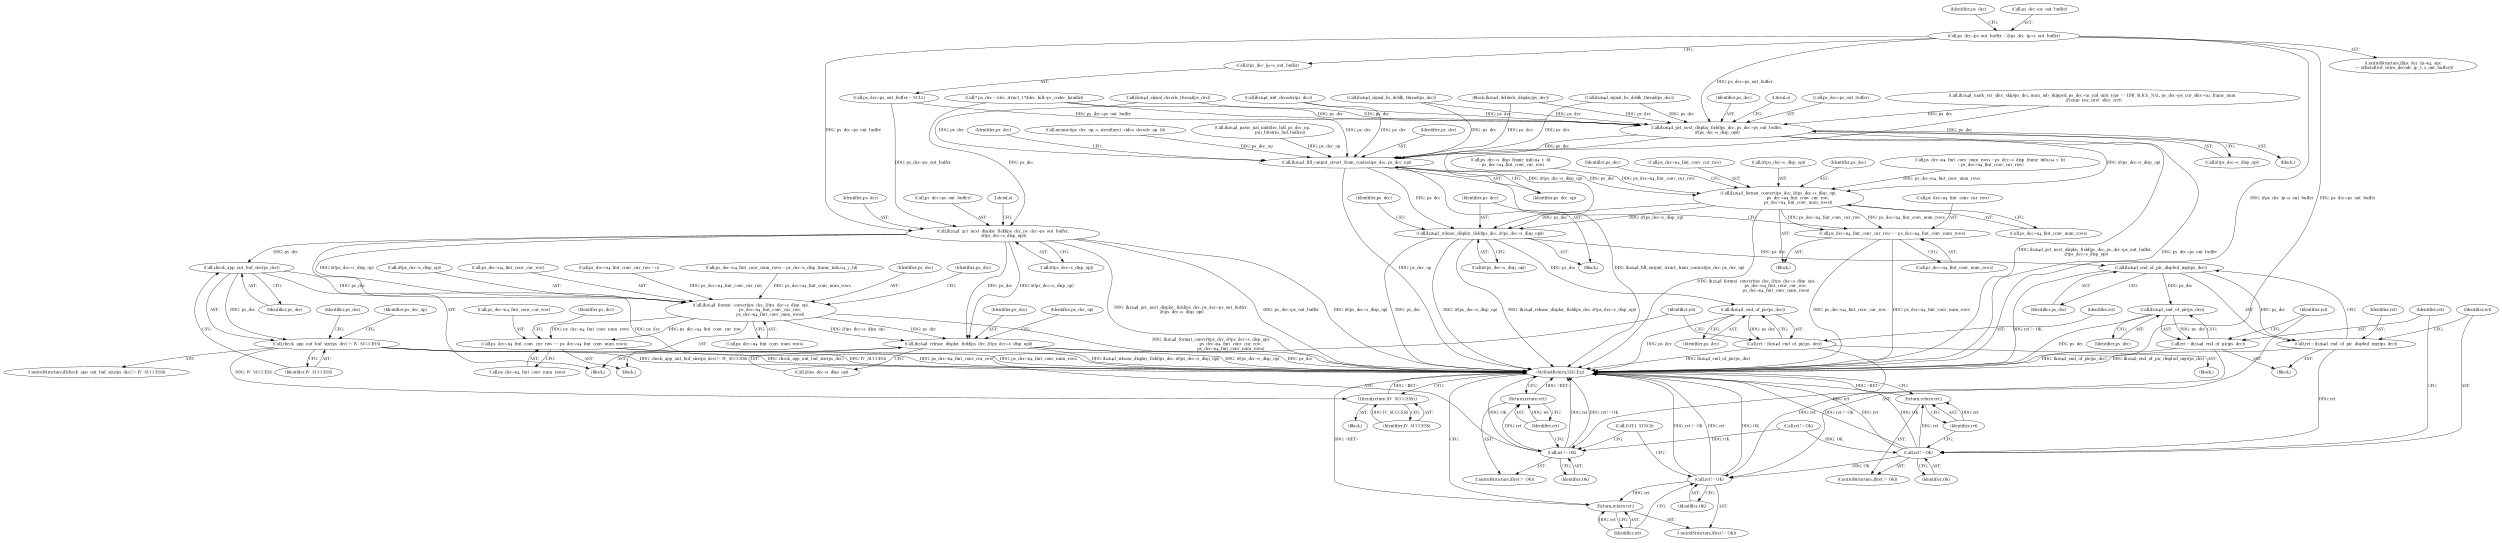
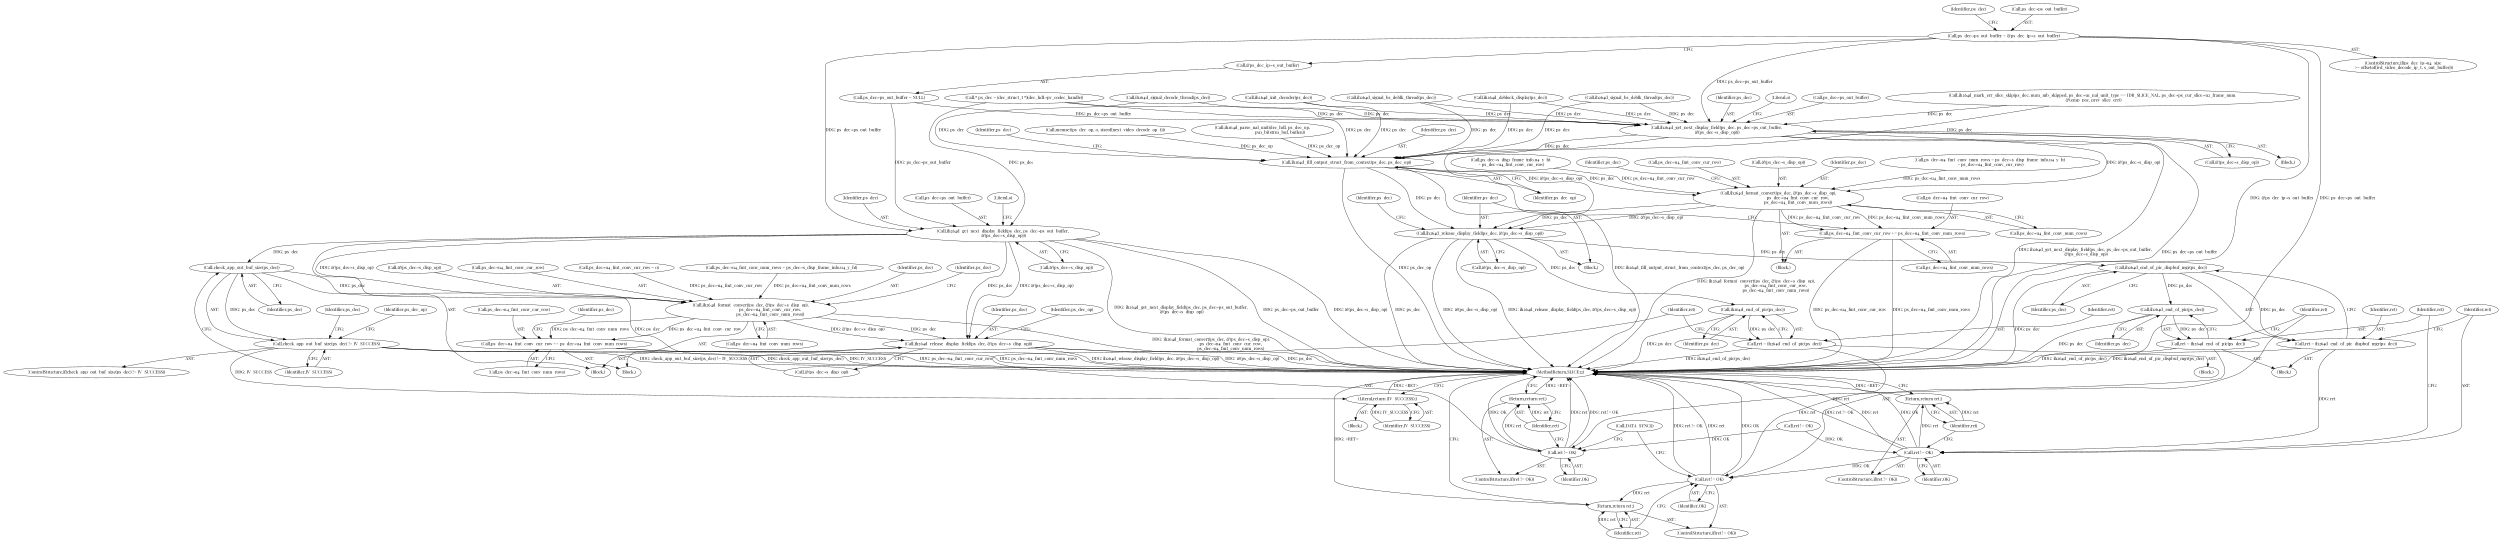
node "(Block,ih264d_deblock_display(ps_dec))": label "(Block,ih264d_deblock_display(ps_dec))" -> "(Call,ih264d_deblock_display(ps_dec))"
edge "(Call,ih264d_end_of_pic_dispbuf_mgr(ps_dec))" -> "(MethodReturn,SLICE32)": label "DDG: ret != OK" -> "DDG: ps_dec"
